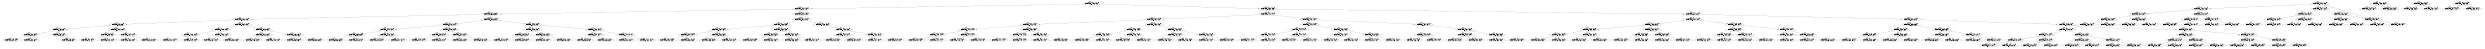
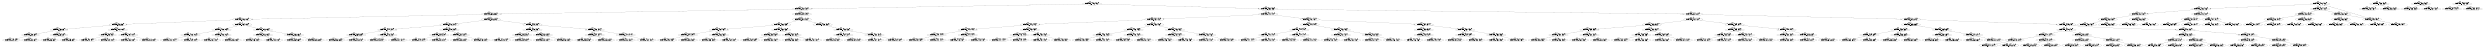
node "Node{data=[4530, 4530]}": added
node "Node{data=[853, 853]}": added
